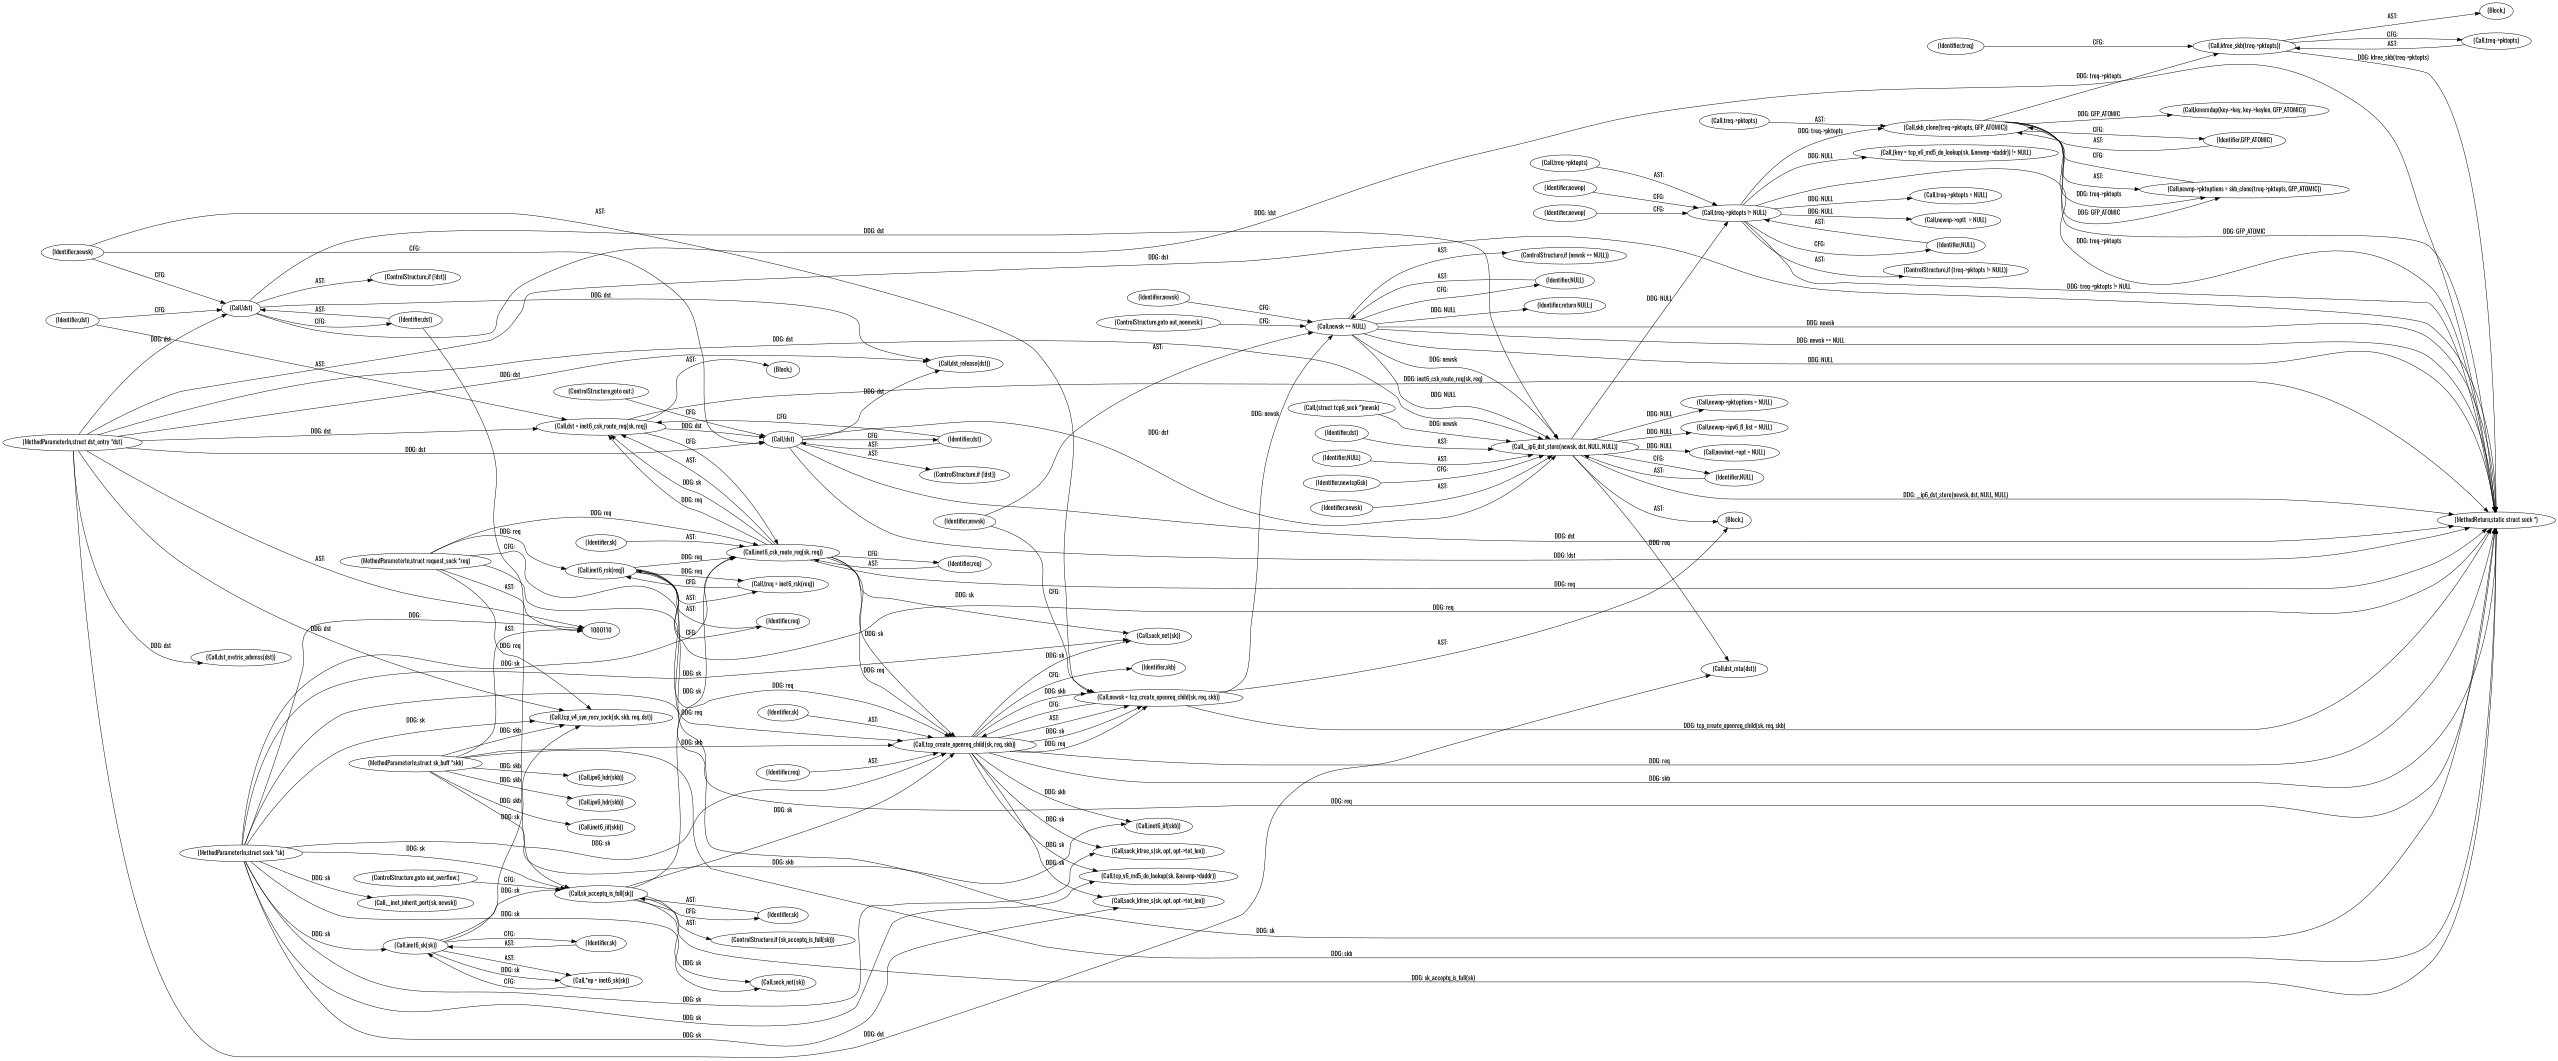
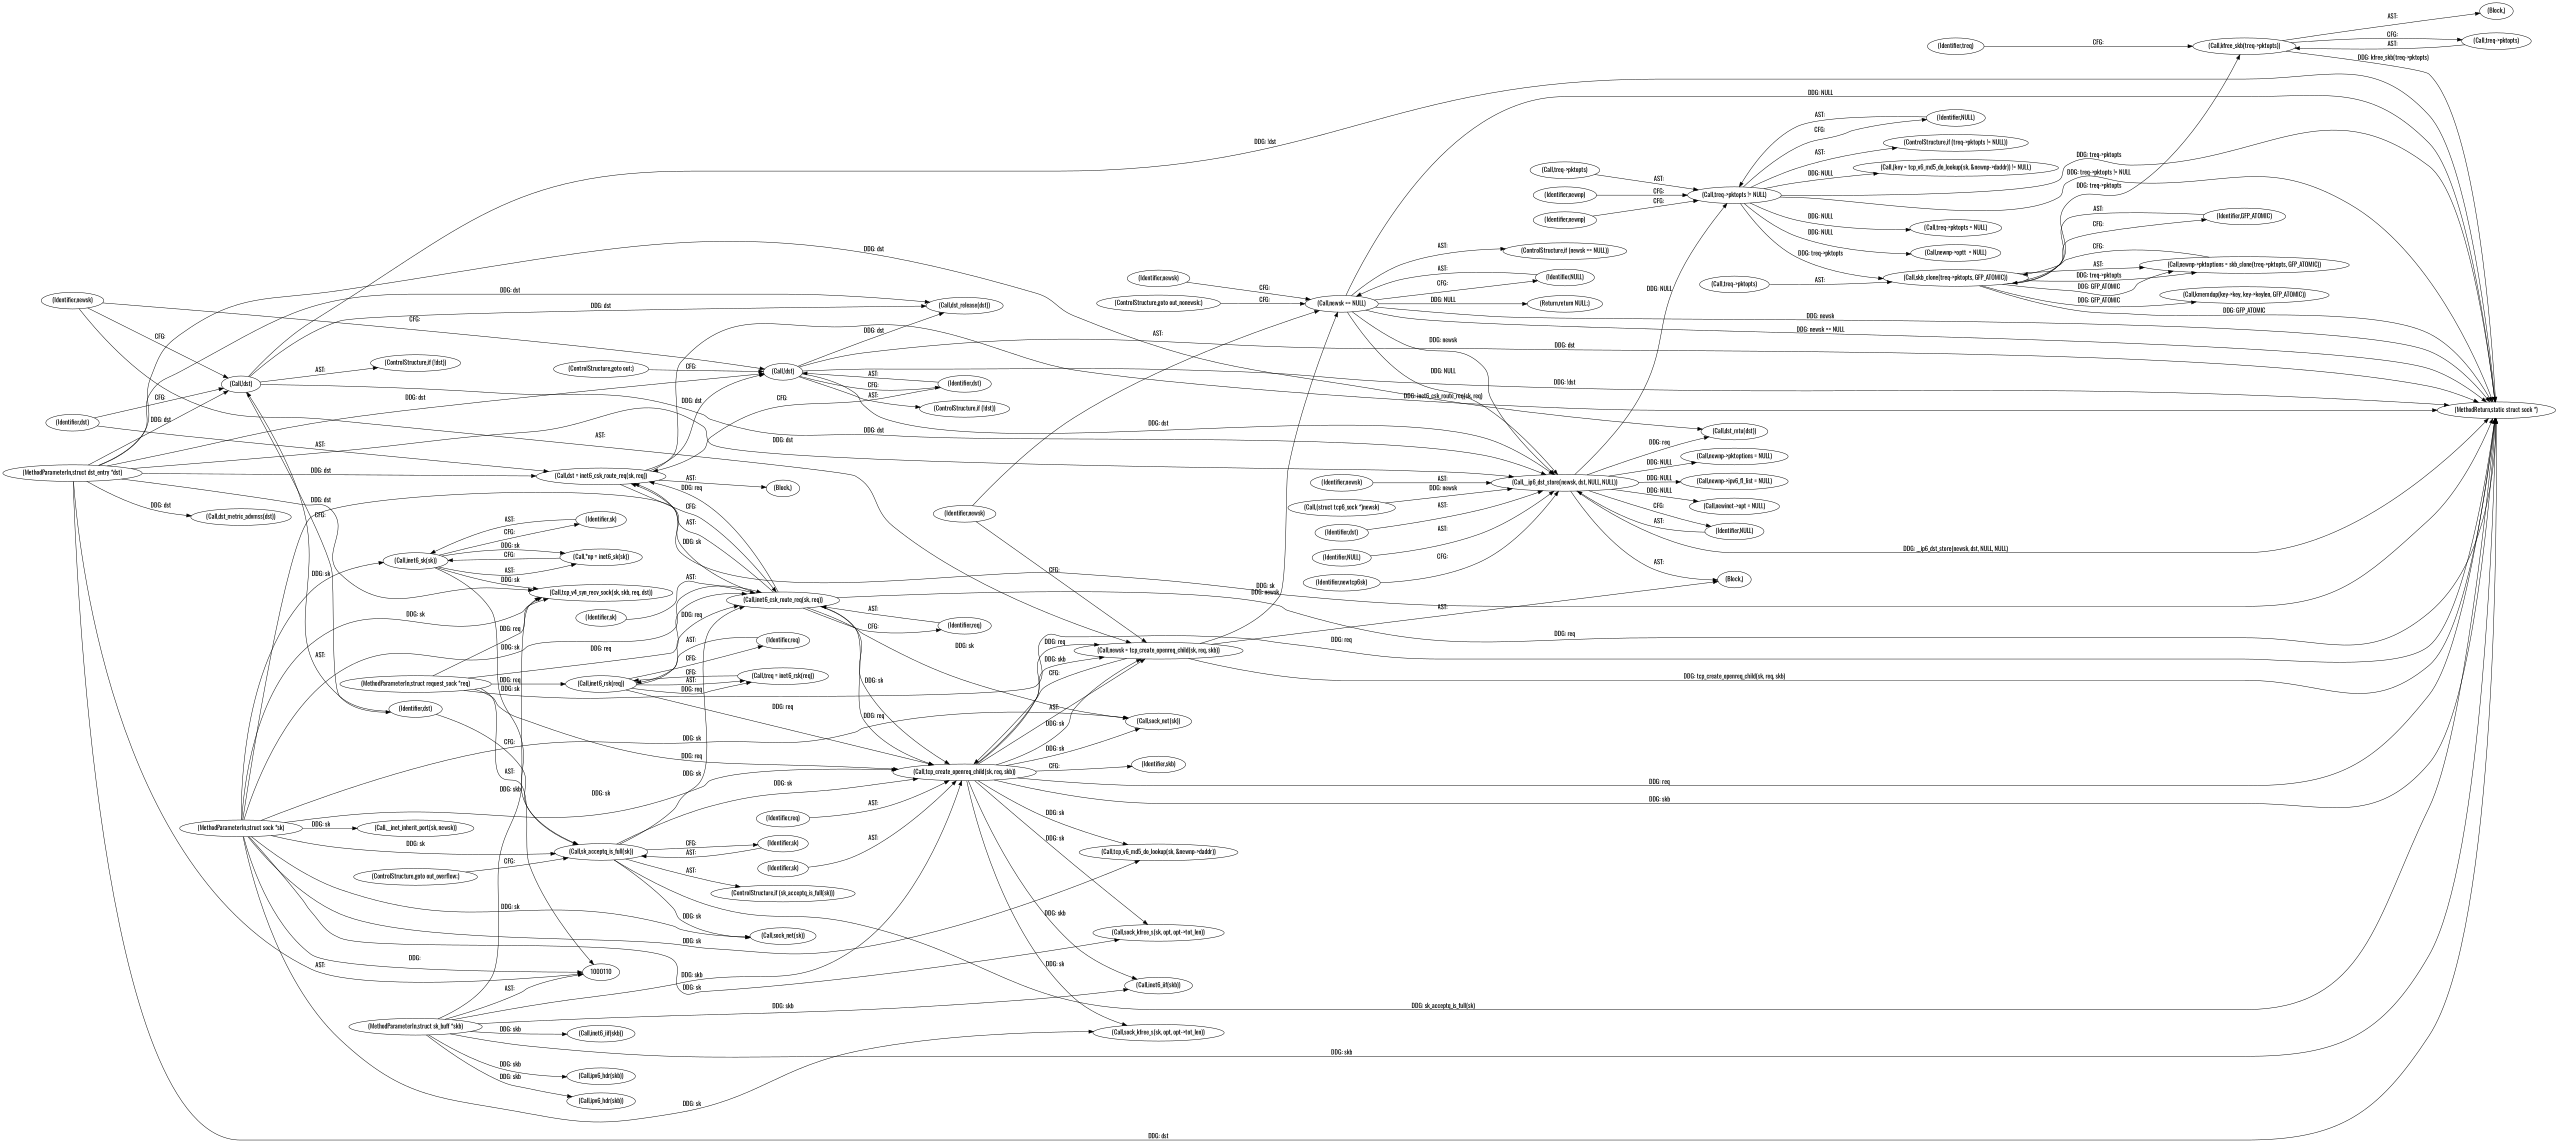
node "(Identifier,return NULL;)": label "(Identifier,return NULL;)" -> "(Return,return NULL;)"
edge "(Call,inet6_rsk(req))" -> "(MethodReturn,static struct sock *)": removed, label "DDG: req"
